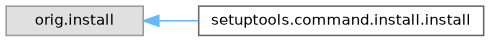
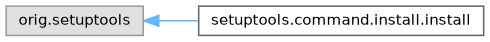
node "orig.install": label "orig.install" -> "orig.setuptools"
